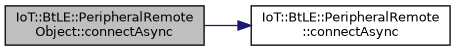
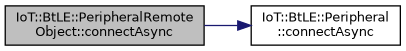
node "IoT::BtLE::PeripheralRemote ::connectAsync": label "IoT::BtLE::PeripheralRemote ::connectAsync" -> "IoT::BtLE::Peripheral ::connectAsync"
